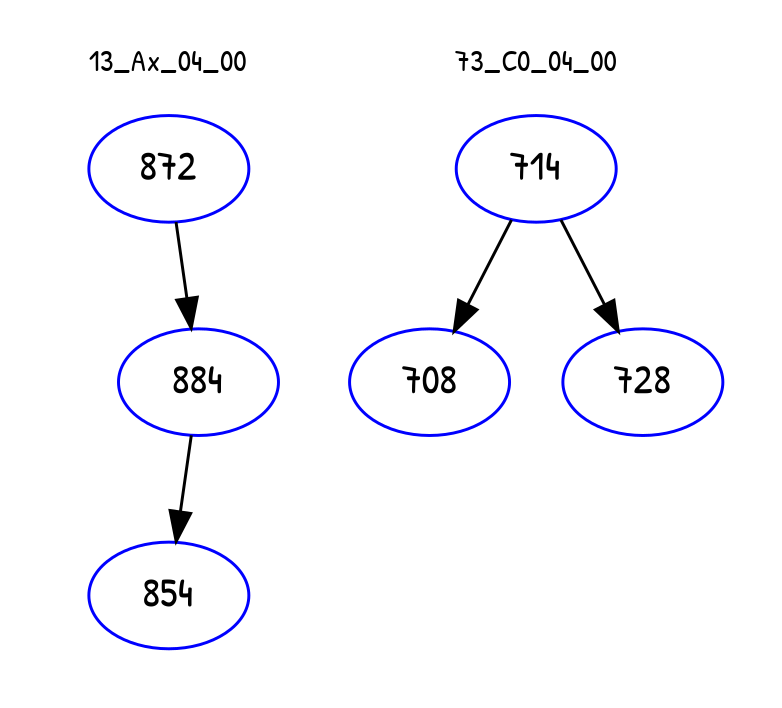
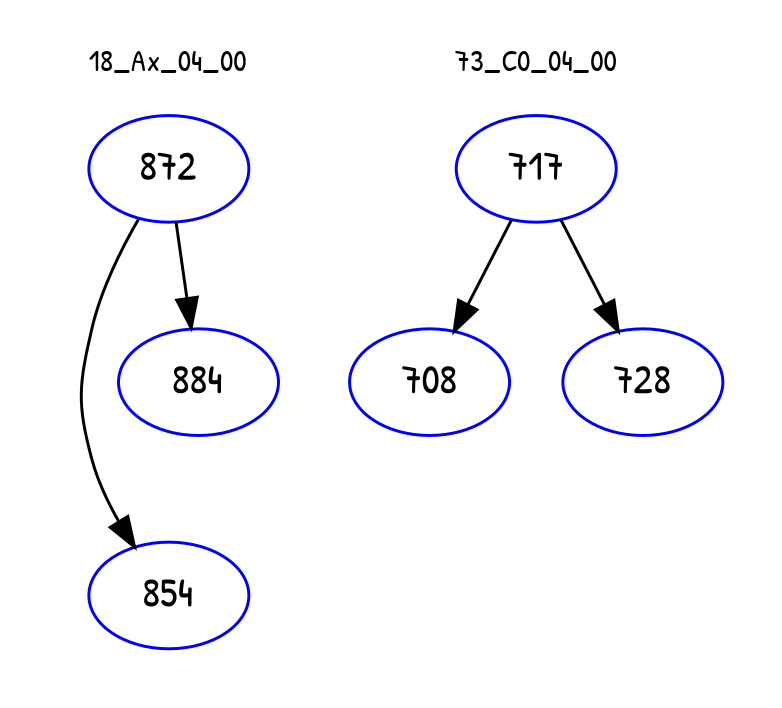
cluster "13_Ax_04_00": label "13_Ax_04_00" -> "18_Ax_04_00"
node "714": label "714" -> "717"
edge "884" -> "854": now "872" -> "854"
